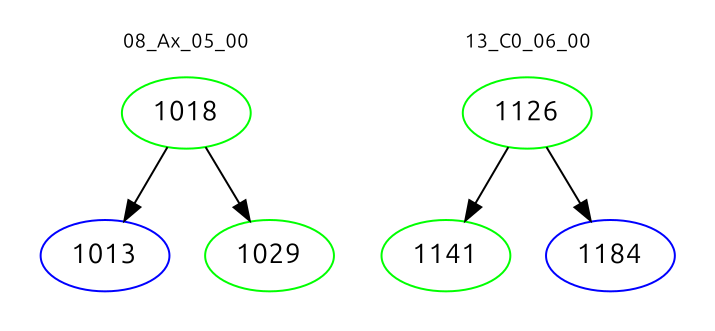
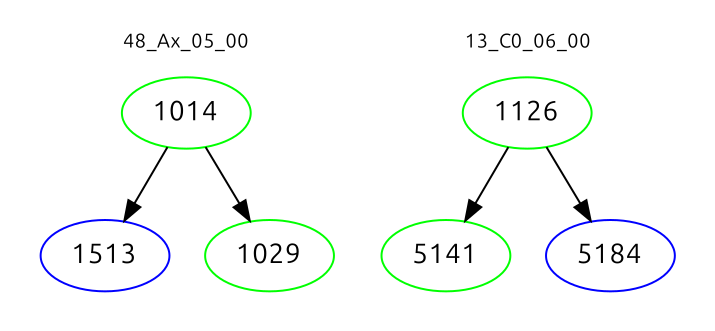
cluster "08_Ax_05_00": label "08_Ax_05_00" -> "48_Ax_05_00"
node "1018": label "1018" -> "1014"
node "1013": label "1013" -> "1513"
node "1141": label "1141" -> "5141"
node "1184": label "1184" -> "5184"
